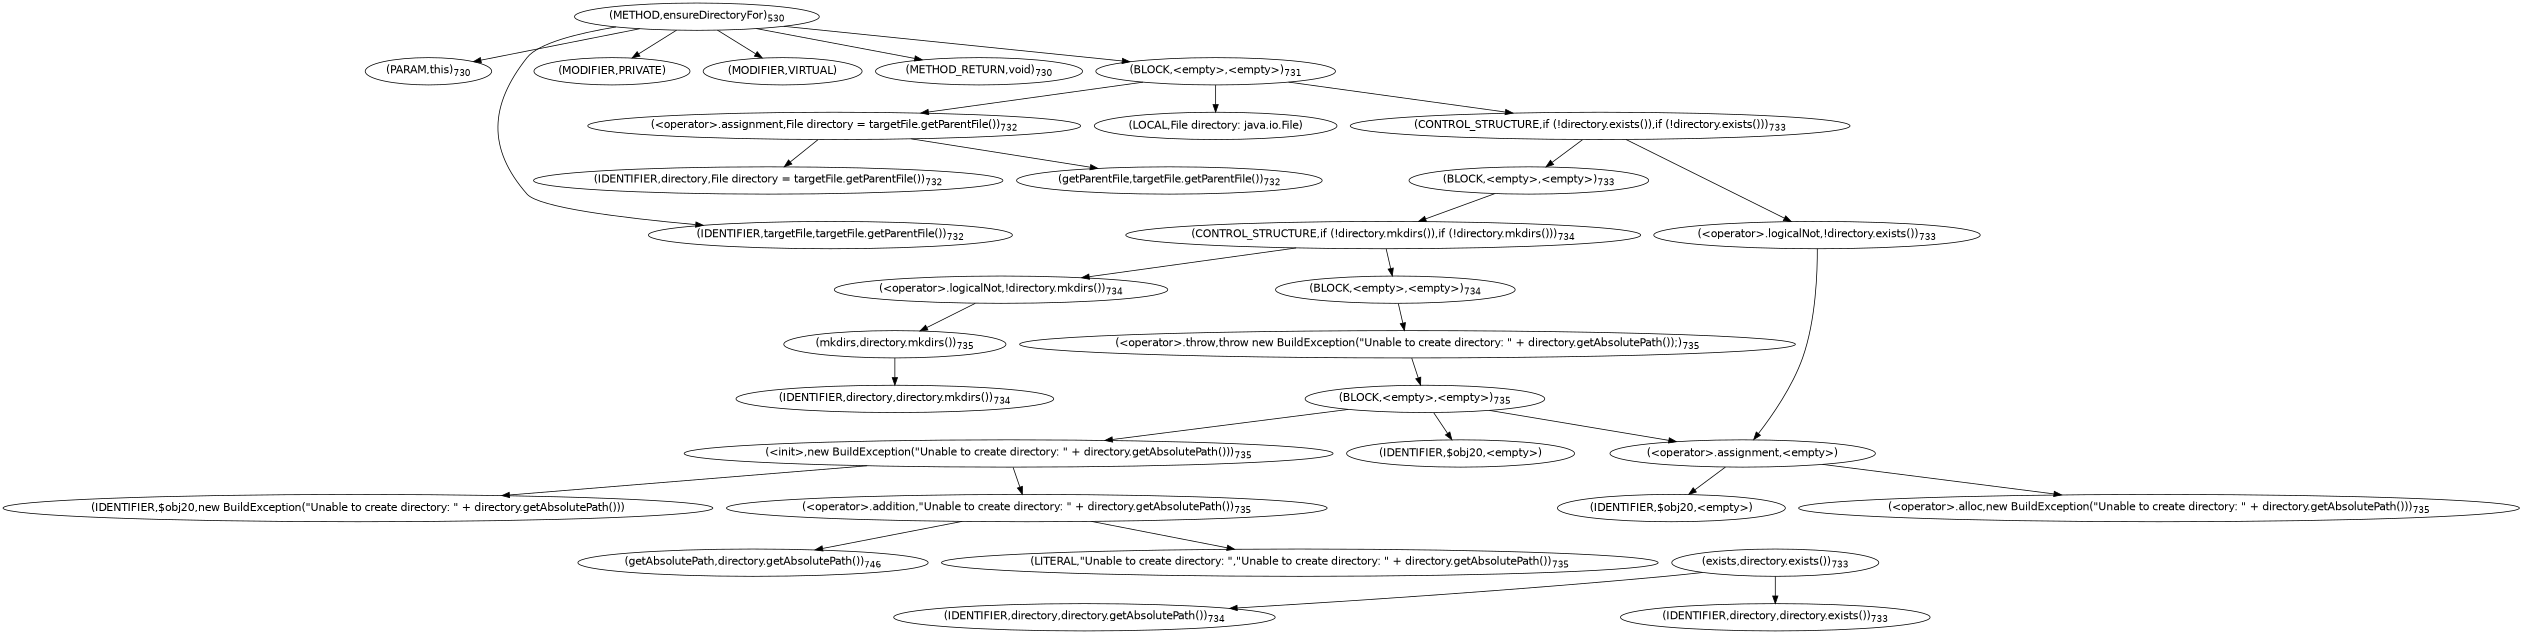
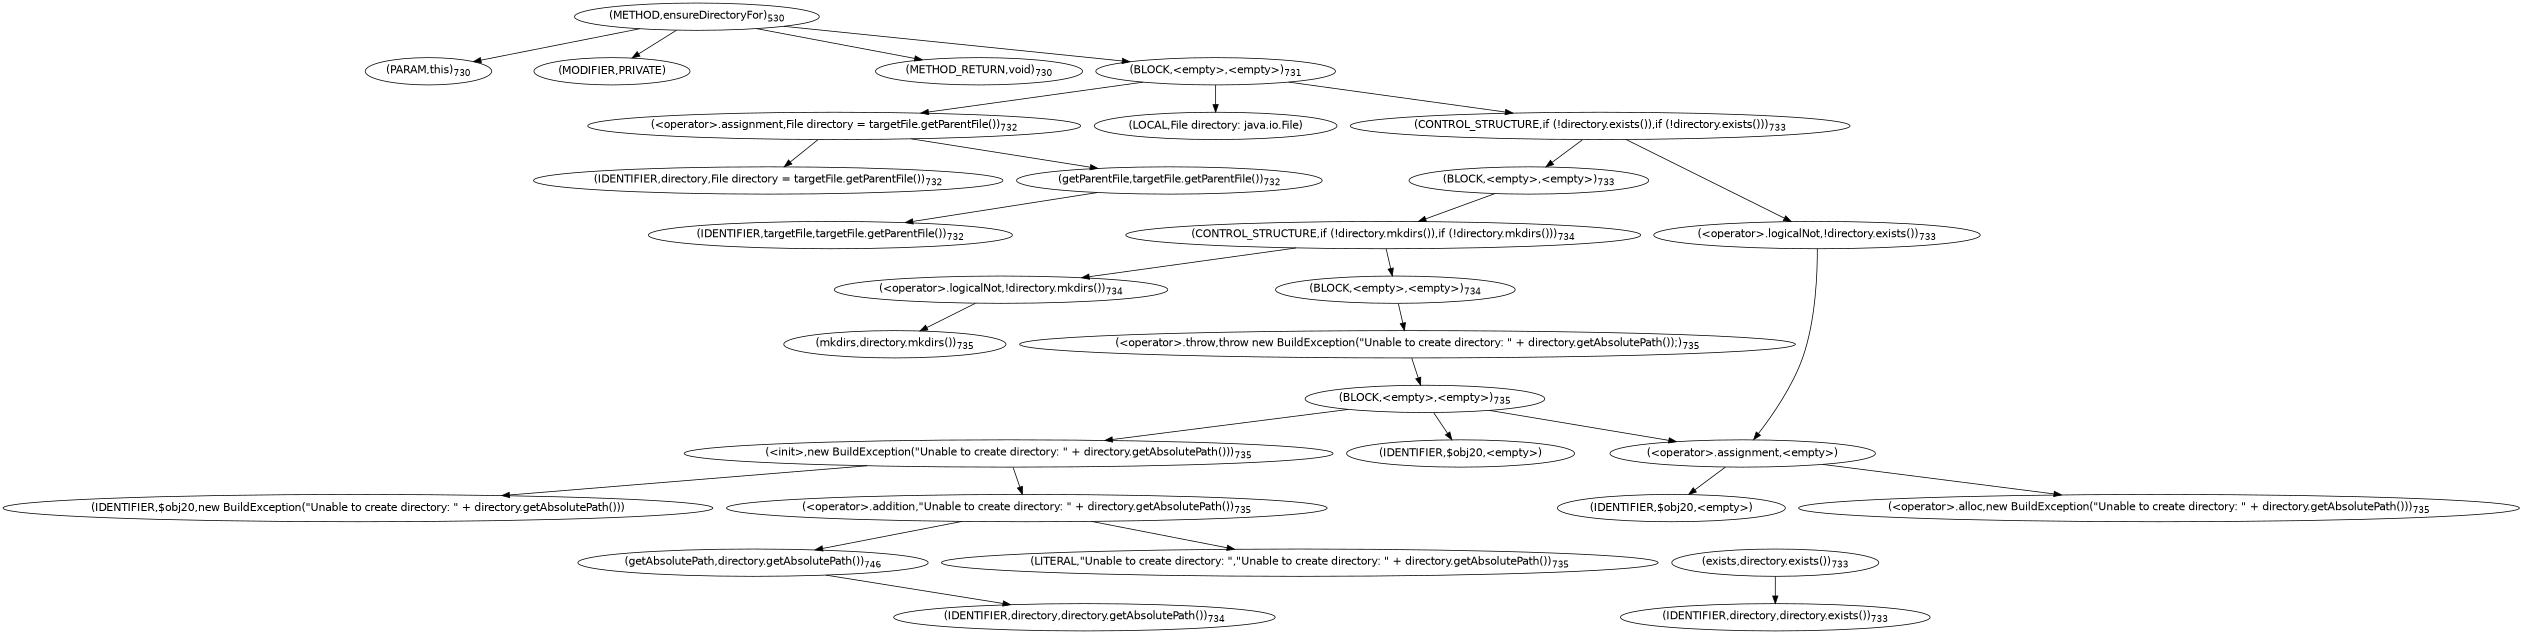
node "(MODIFIER,VIRTUAL)": removed
edge "(METHOD,ensureDirectoryFor)" -> "(IDENTIFIER,targetFile,targetFile.getParentFile())": now "(getParentFile,targetFile.getParentFile())" -> "(IDENTIFIER,targetFile,targetFile.getParentFile())"
node "(IDENTIFIER,directory,directory.mkdirs())": removed
edge "(exists,directory.exists())" -> "(IDENTIFIER,directory,directory.getAbsolutePath())": now "(getAbsolutePath,directory.getAbsolutePath())" -> "(IDENTIFIER,directory,directory.getAbsolutePath())"
